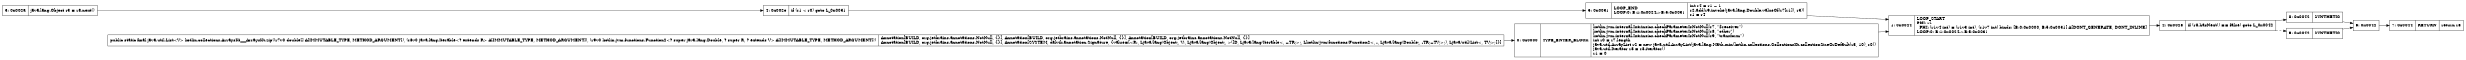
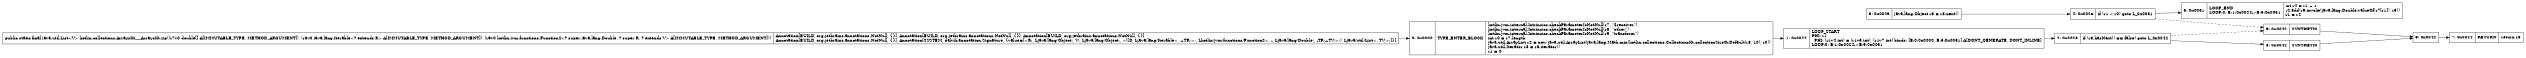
edge "5: 0x0031" -> "1: 0x0024": removed
edge "4: 0x002e" -> "9: 0x0042": added
